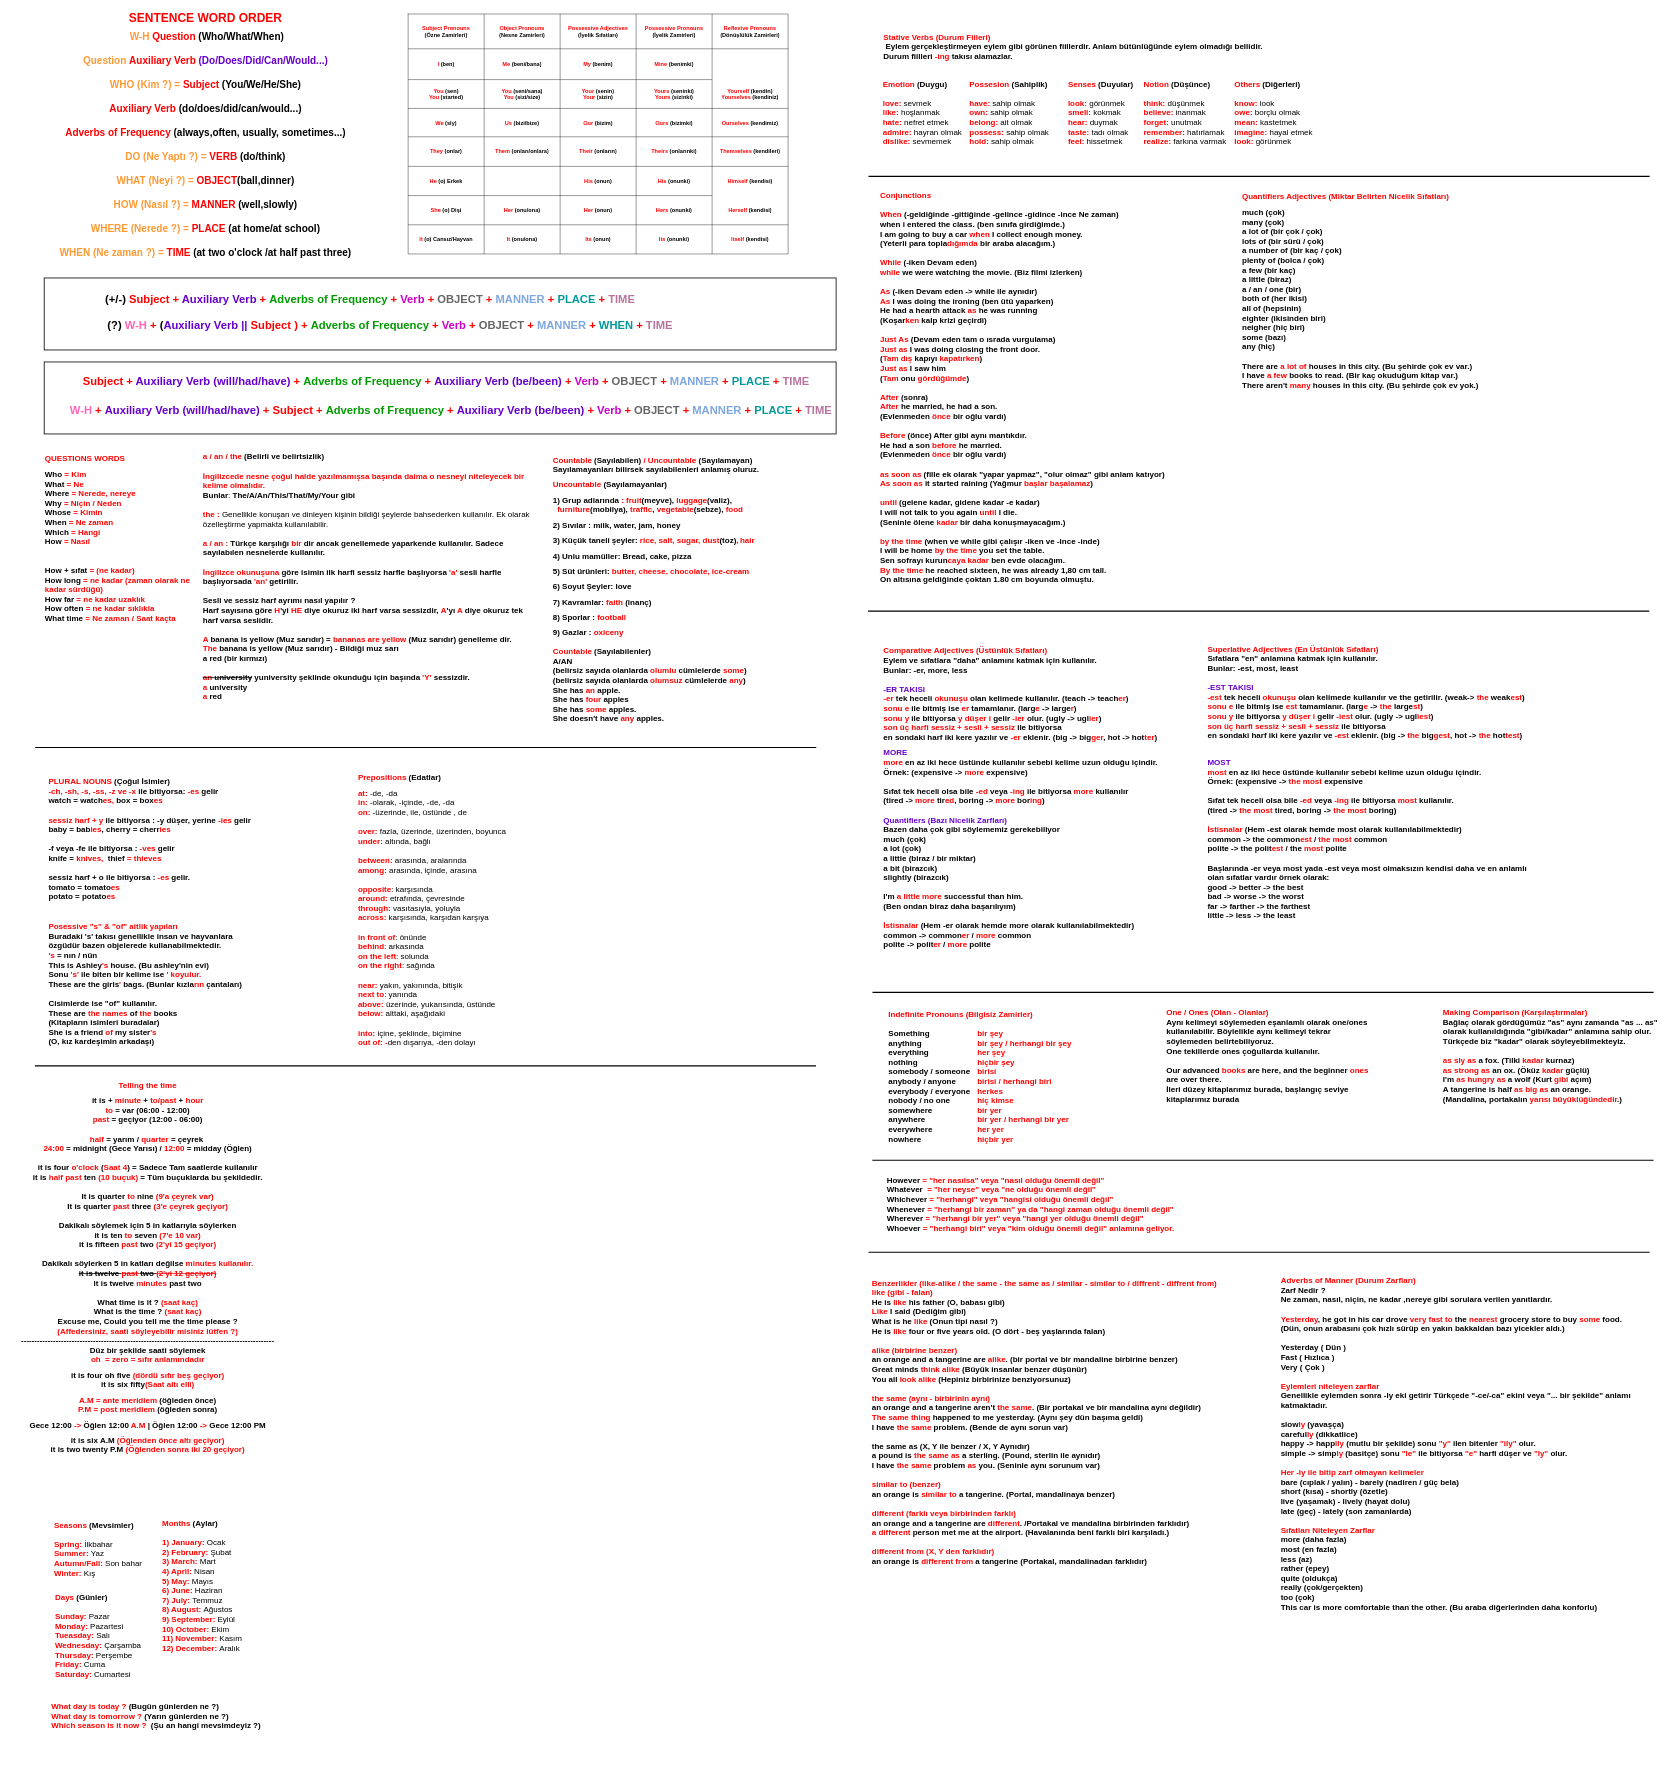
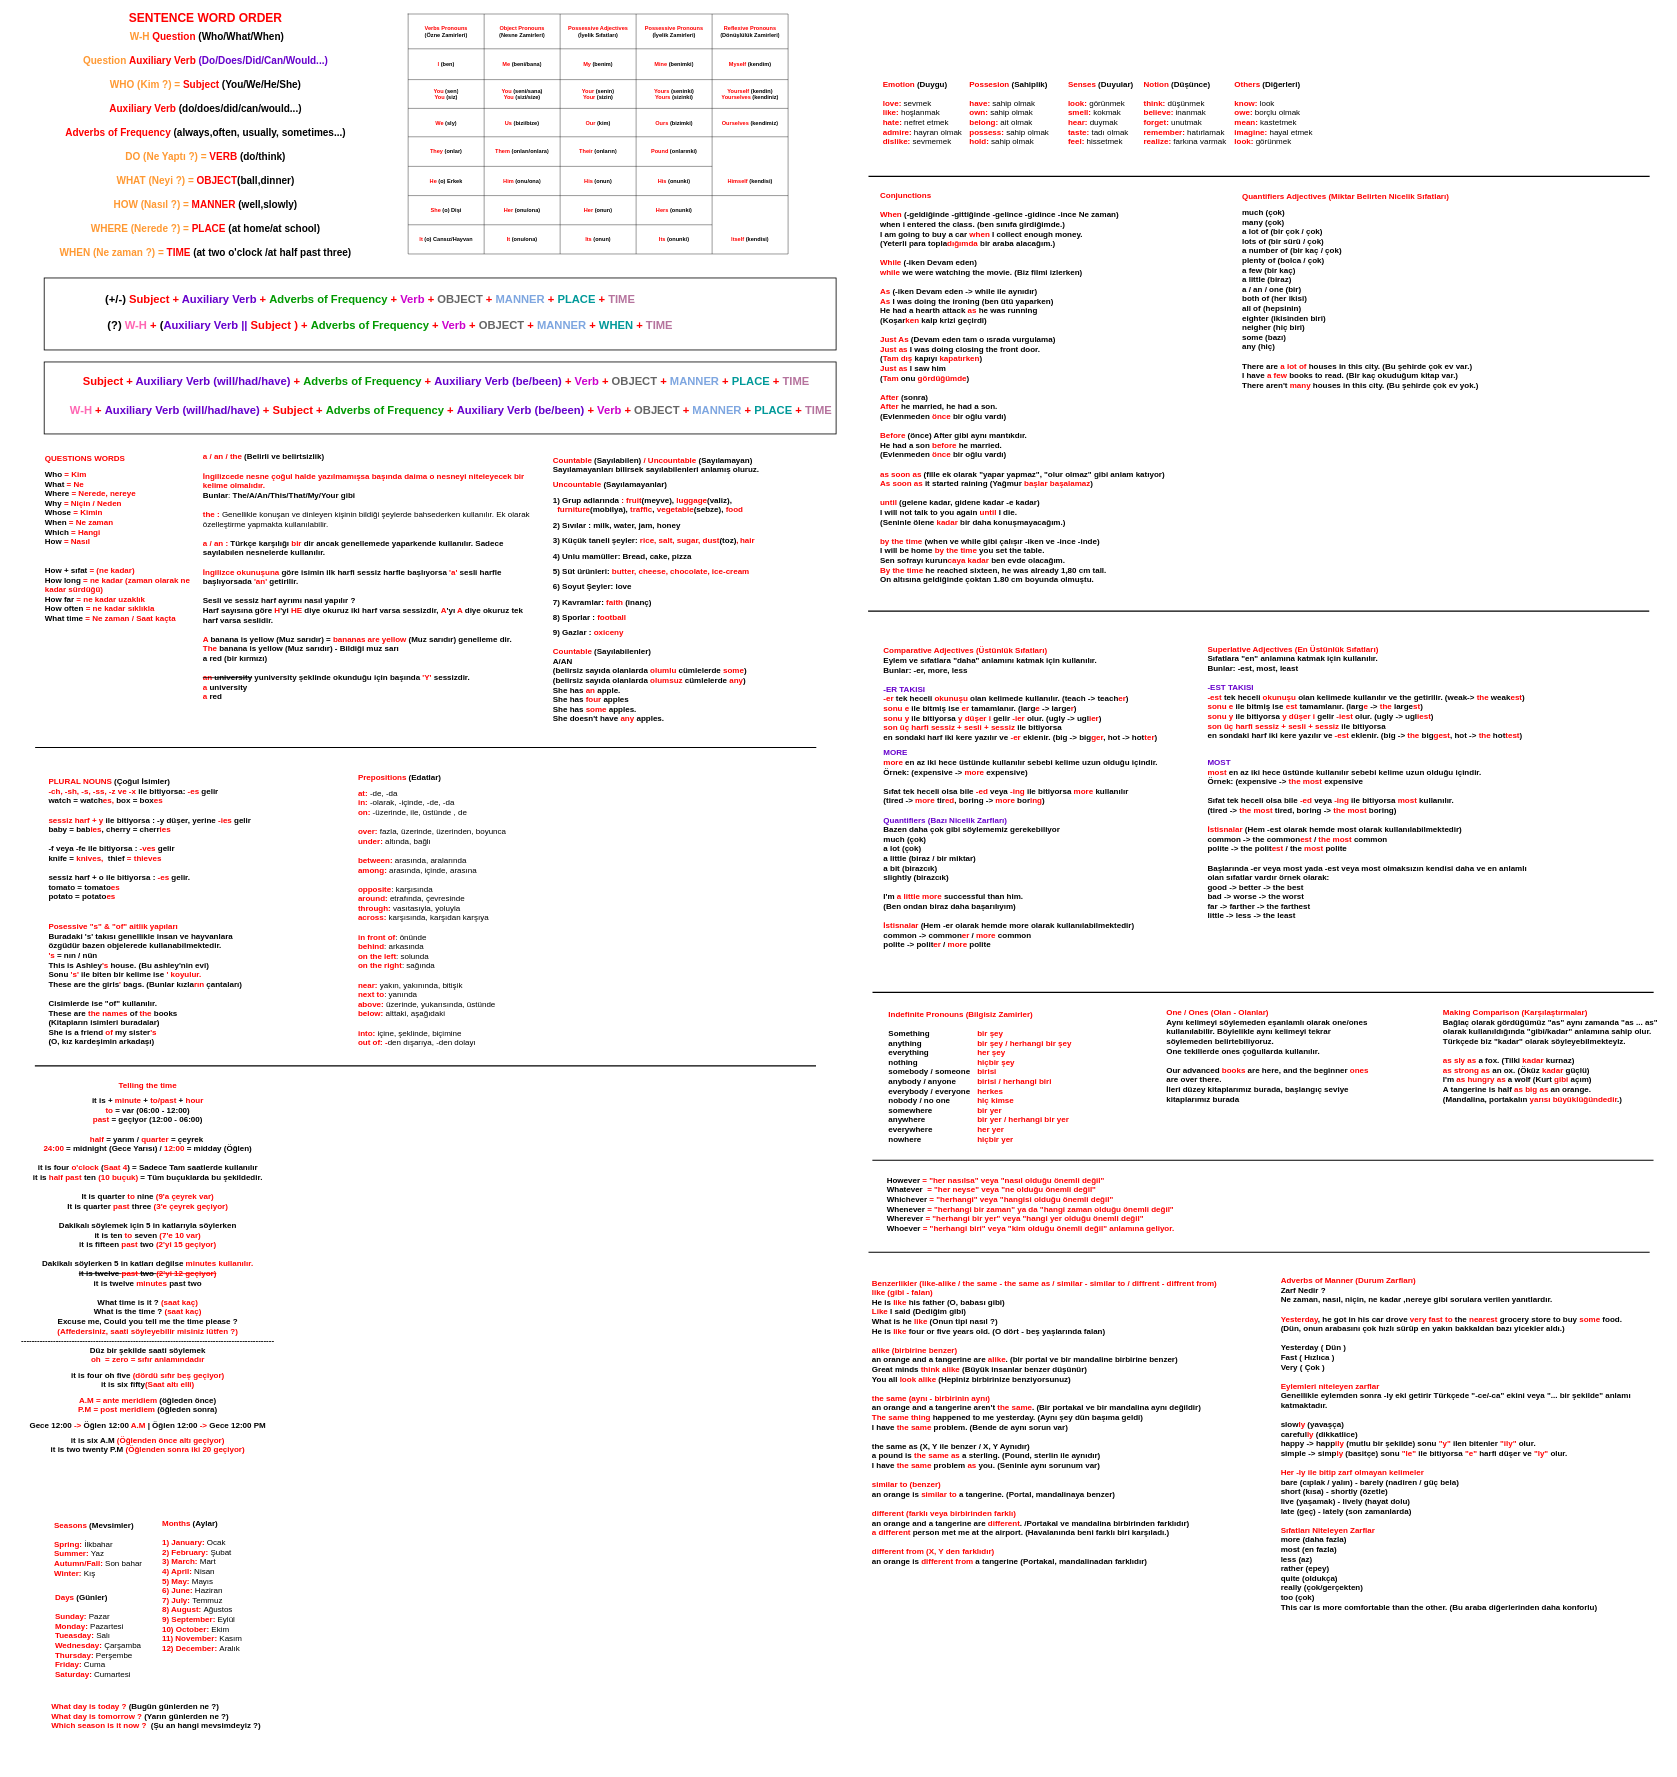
node "Subject Pronouns (Özne Zamirleri)": label "Subject Pronouns (Özne Zamirleri)" -> "Verbs Pronouns (Özne Zamirleri)"
node "Stative Verbs (Durum Fiileri) Eylem gerçekleştirmeyen eylem gibi görünen fiillerdir. Anlam bütünlüğünde eylem olmadığı bellidir. Durum fiilleri -ing takısı alamazlar.": removed
node "Myself (kendim)": added
node "You (sen) You (started)": label "You (sen) You (started)" -> "You (sen) You (siz)"
node "Our (bizim)": label "Our (bizim)" -> "Our (kim)"
node "Theirs (onlarınki)": label "Theirs (onlarınki)" -> "Pound (onlarınki)"
node "Themselves (kendileri)": removed
node "Him (onu/ona)": added
node "Herself (kendisi)": removed
